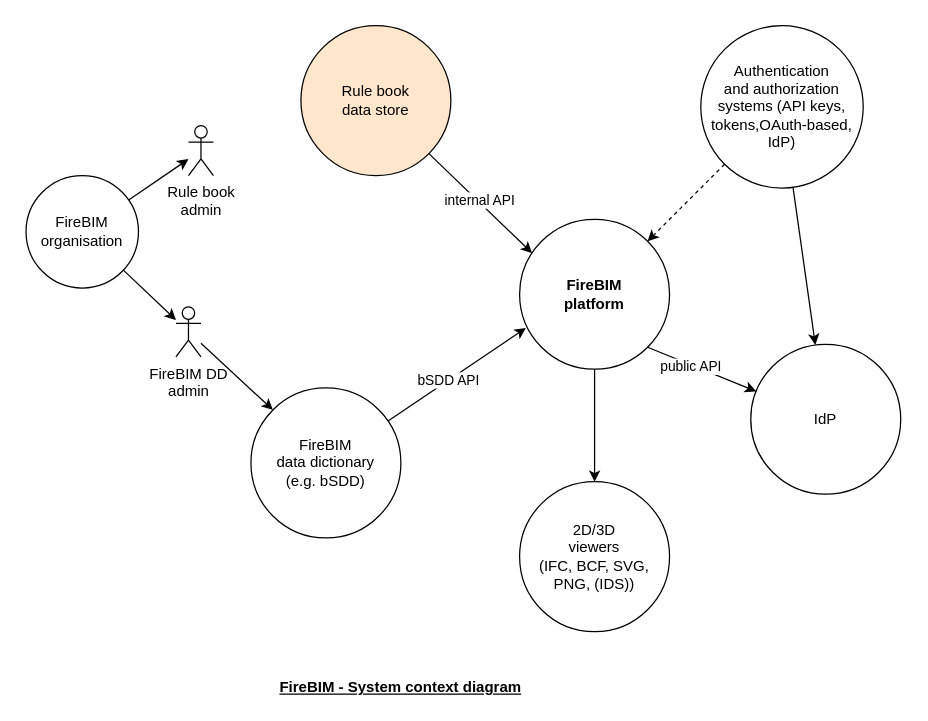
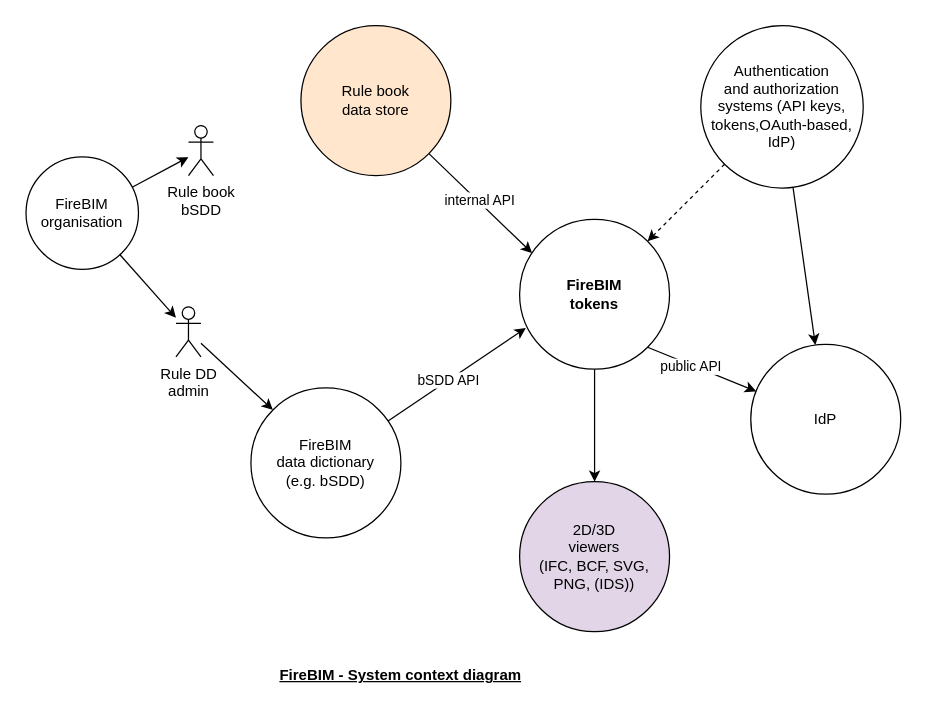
node "Rule book admin": label "Rule book admin" -> "Rule book bSDD"
node "FireBIM organisation": moved (82, 232) -> (82, 213)
node "FireBIM platform": label "FireBIM platform" -> "FireBIM tokens"
node "FireBIM DD admin": label "FireBIM DD admin" -> "Rule DD admin"
node "2D/3D viewers (IFC, BCF, SVG, PNG, (IDS))": fillcolor #ffffff -> #e1d5e7
node "FireBIM - System context diagram": moved (401, 688) -> (401, 676)
